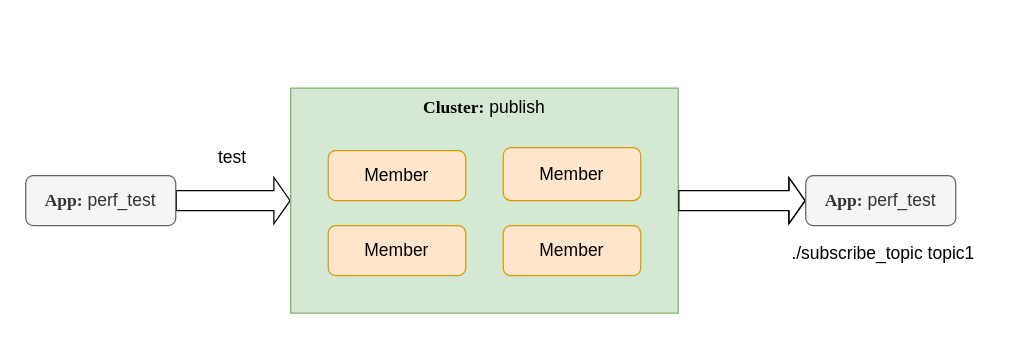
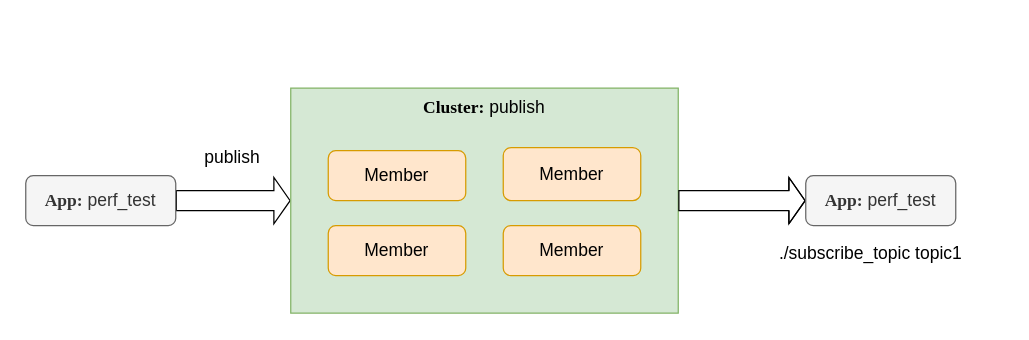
node "test": label "test" -> "publish"
node "./subscribe_topic topic1": moved (896, 253) -> (883, 253)
